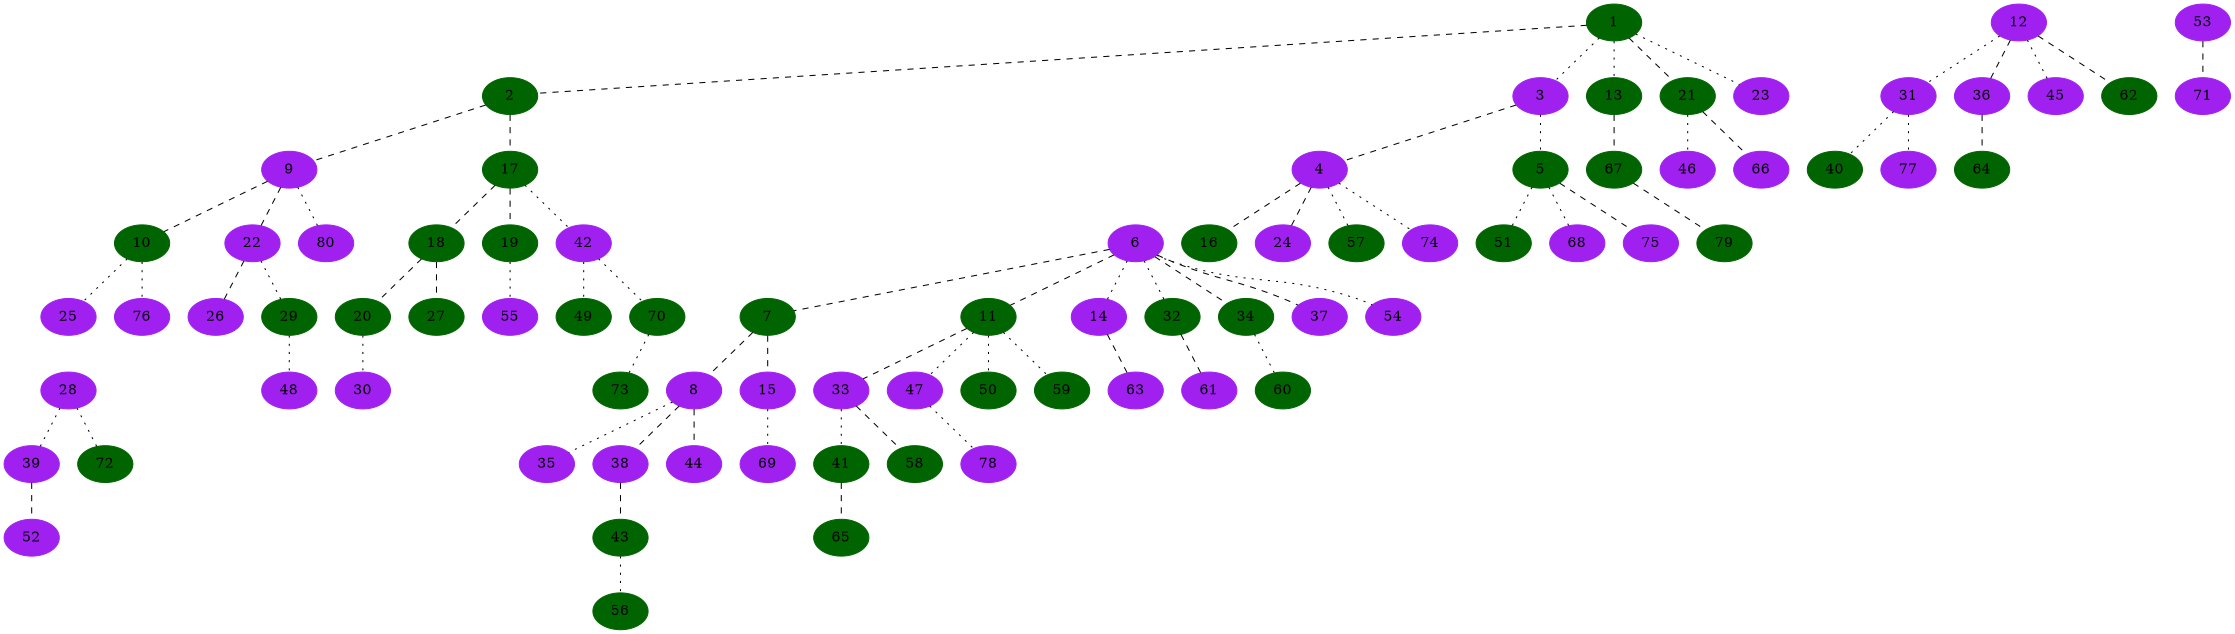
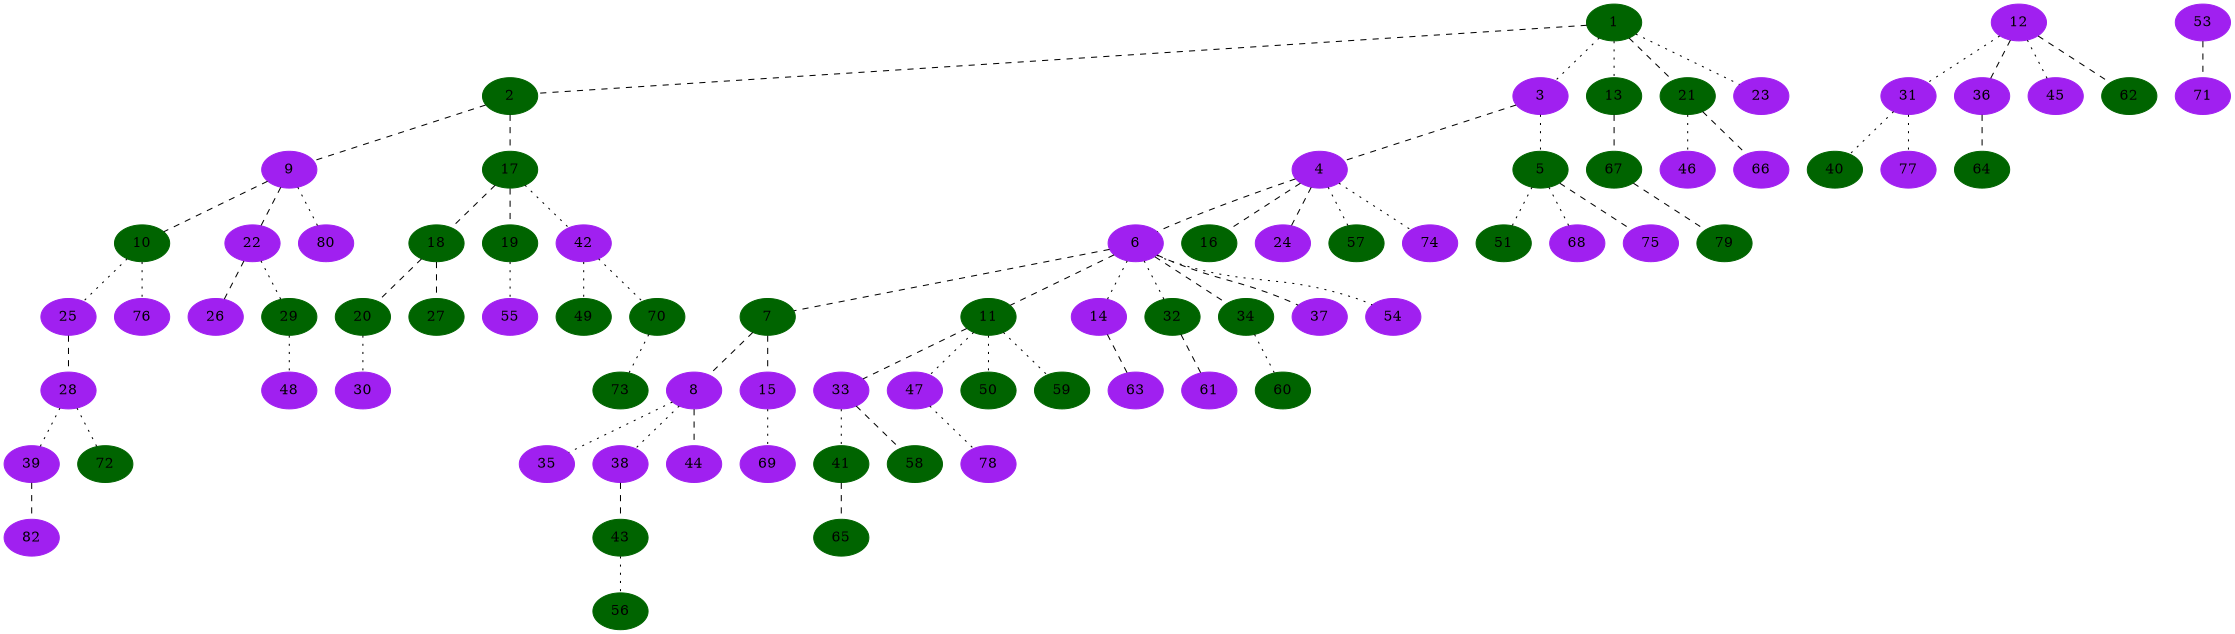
edge "4" -- "6": added
edge "25" -- "28": added
edge "8" -- "38": style dashed -> dotted
node "52": label "52" -> "82"
